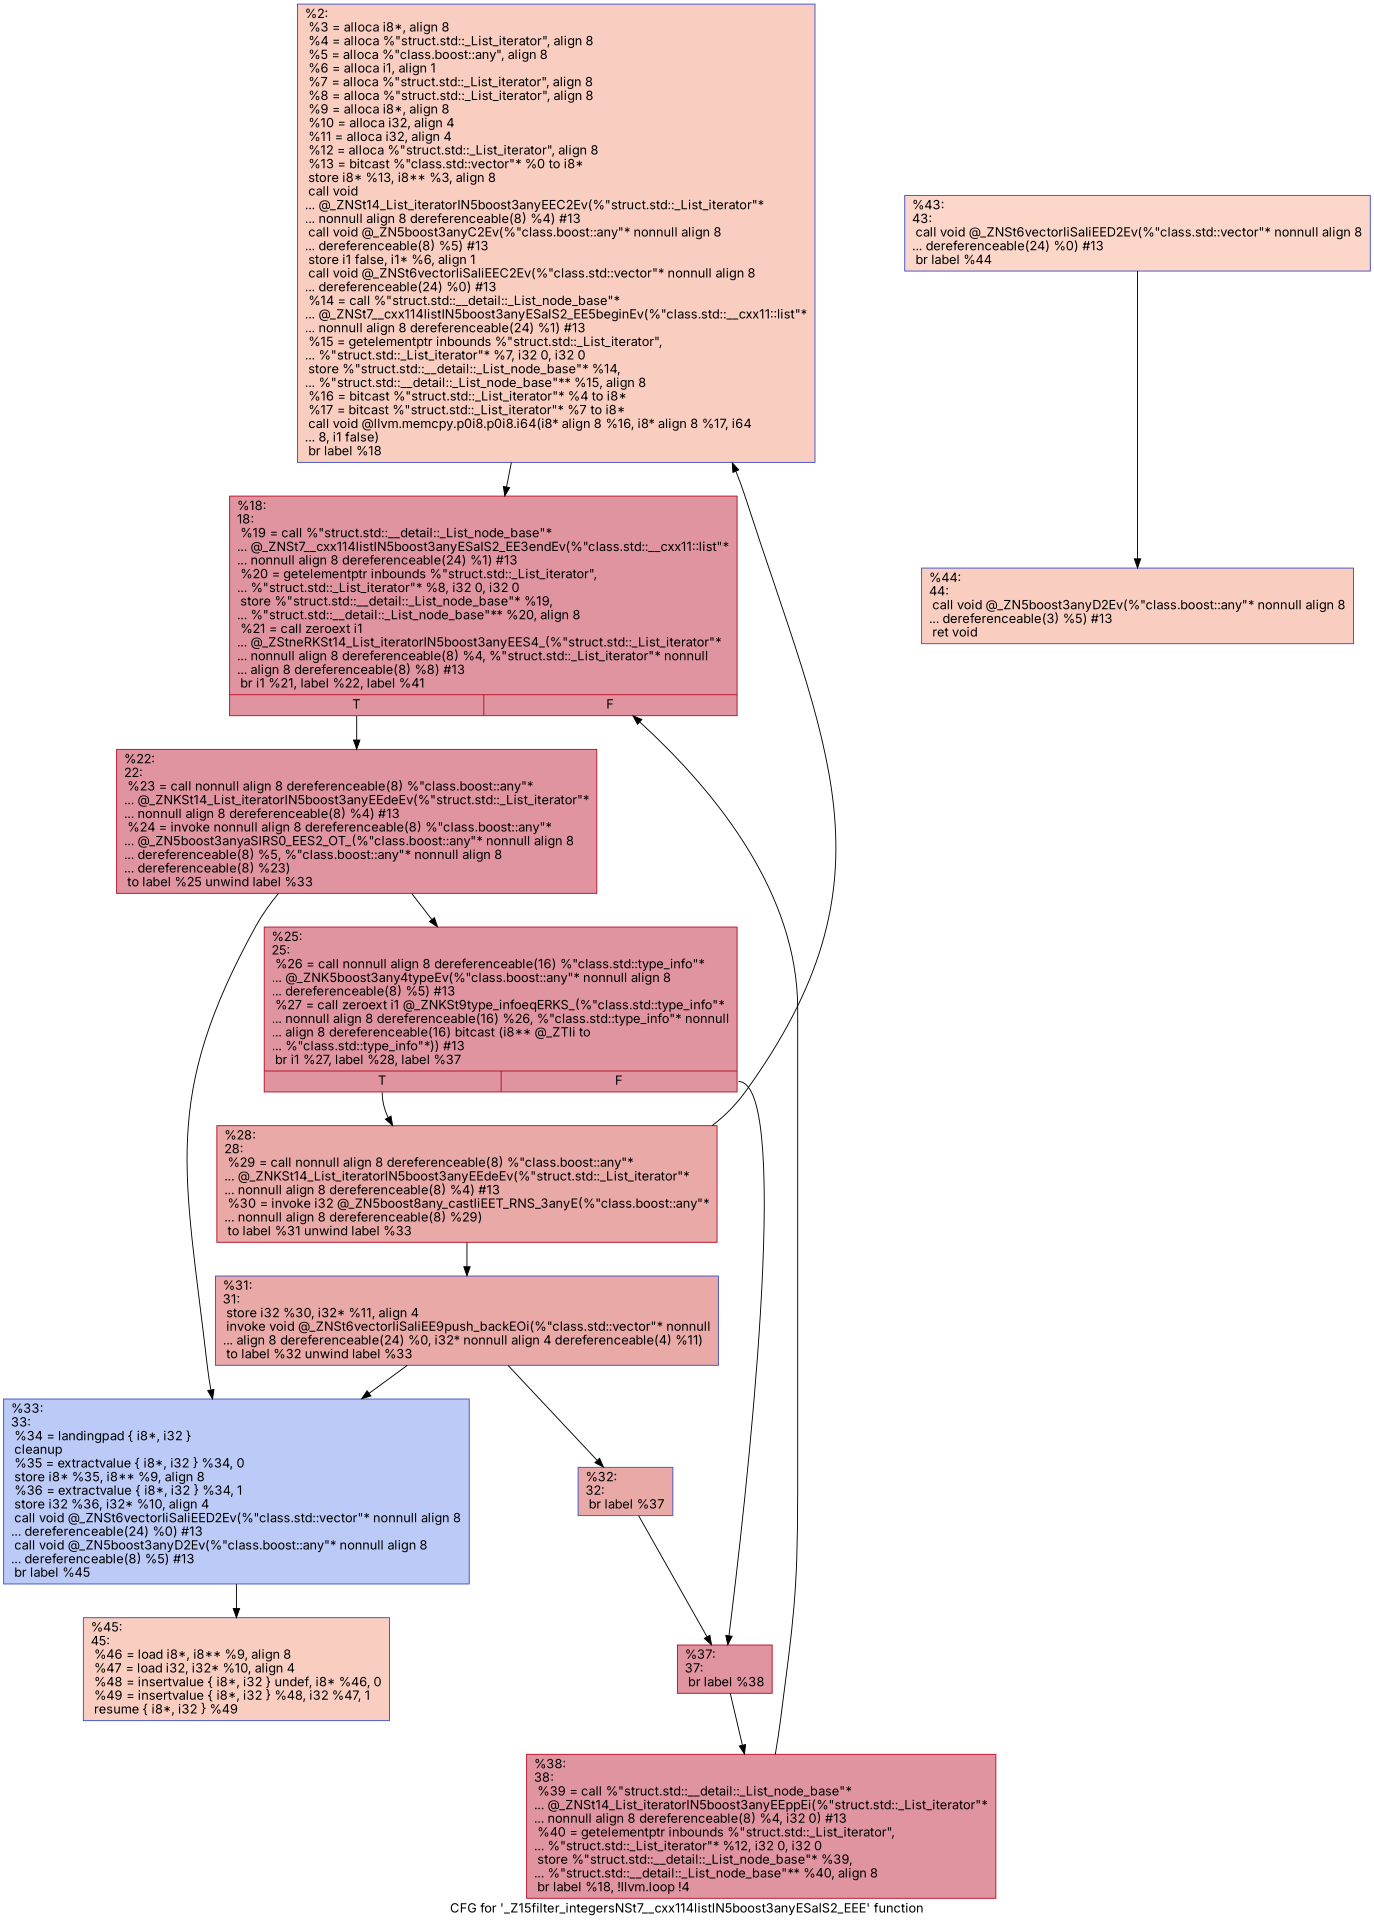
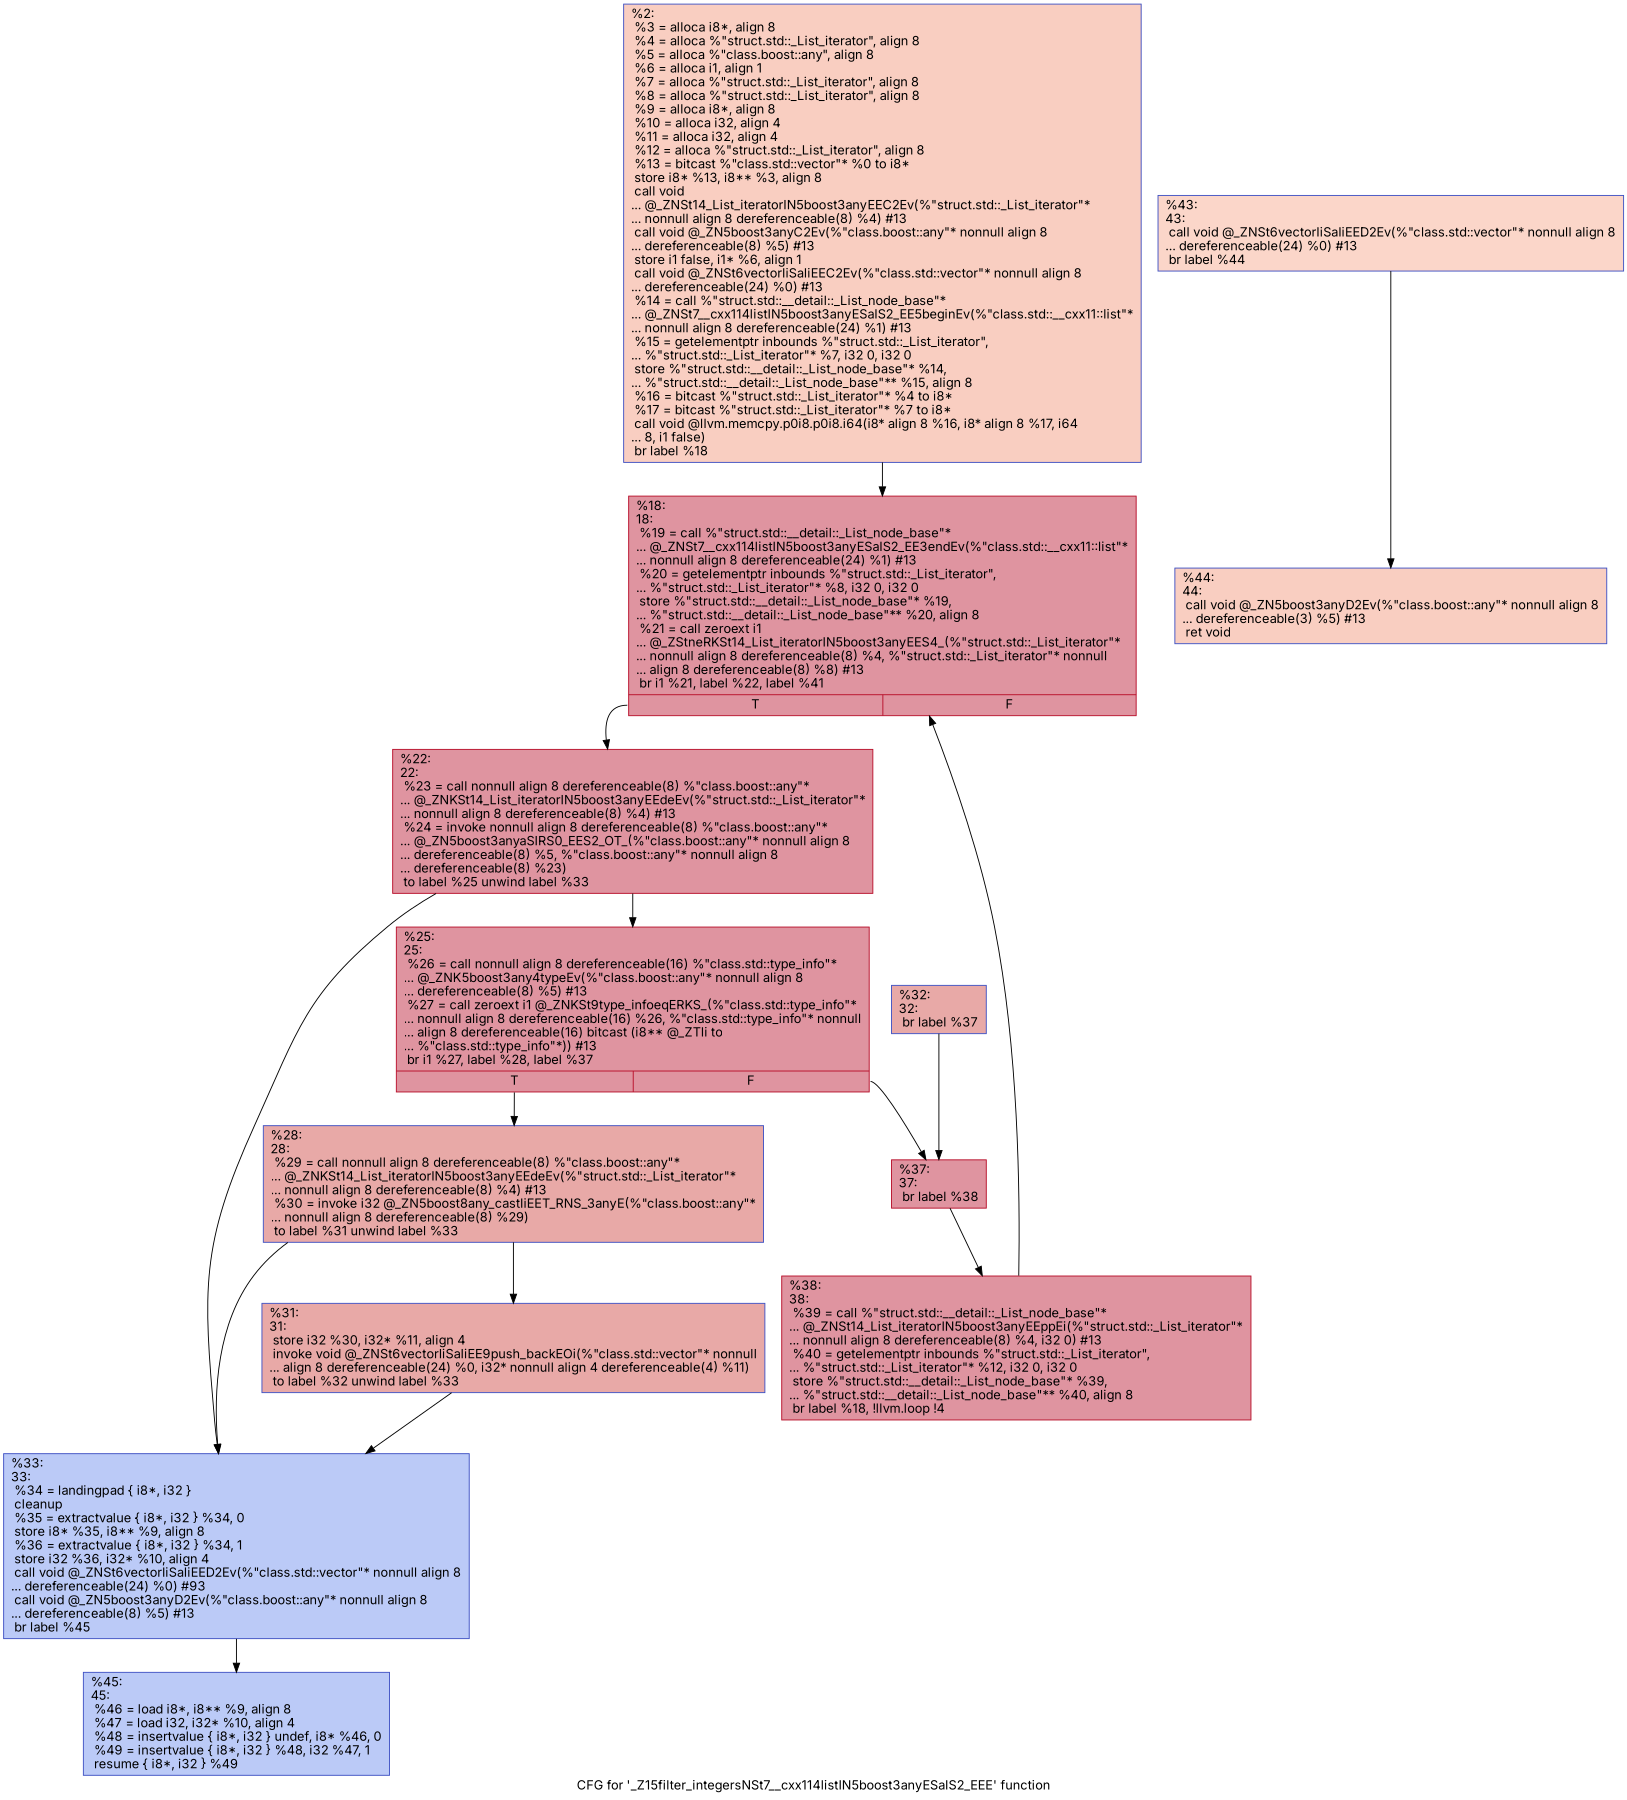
edge "%28:" -> "%2:": now "%28:" -> "%33:"
node "%28:": color #b70d28ff -> #3d50c3ff
edge "%31:" -> "%32:": removed
node "%33:": text "... dereferenceable(24) %0) #13" -> "... dereferenceable(24) %0) #93"
node "%45:": fillcolor #f2907270 -> #6687ed70
